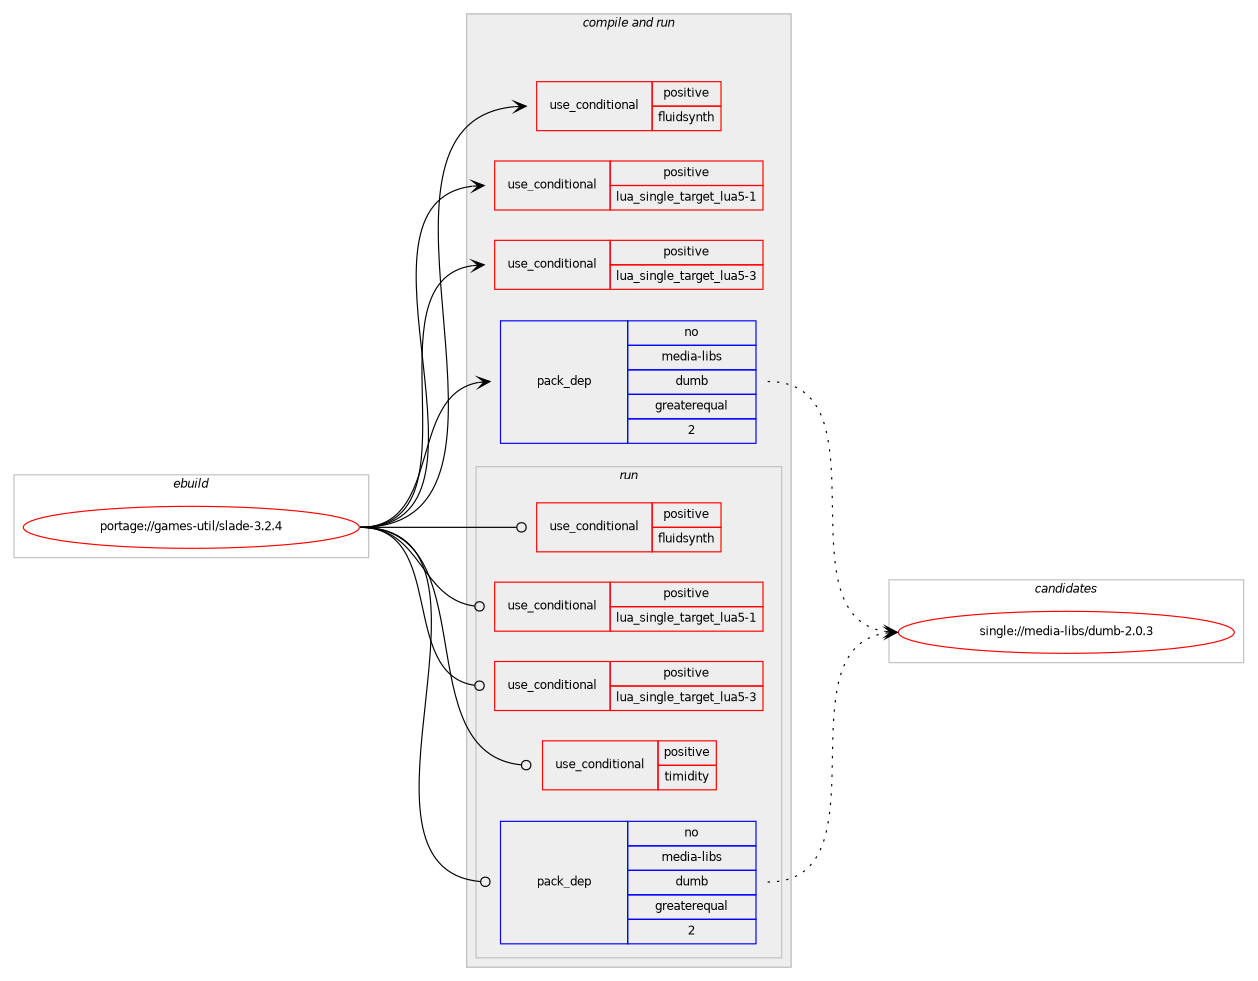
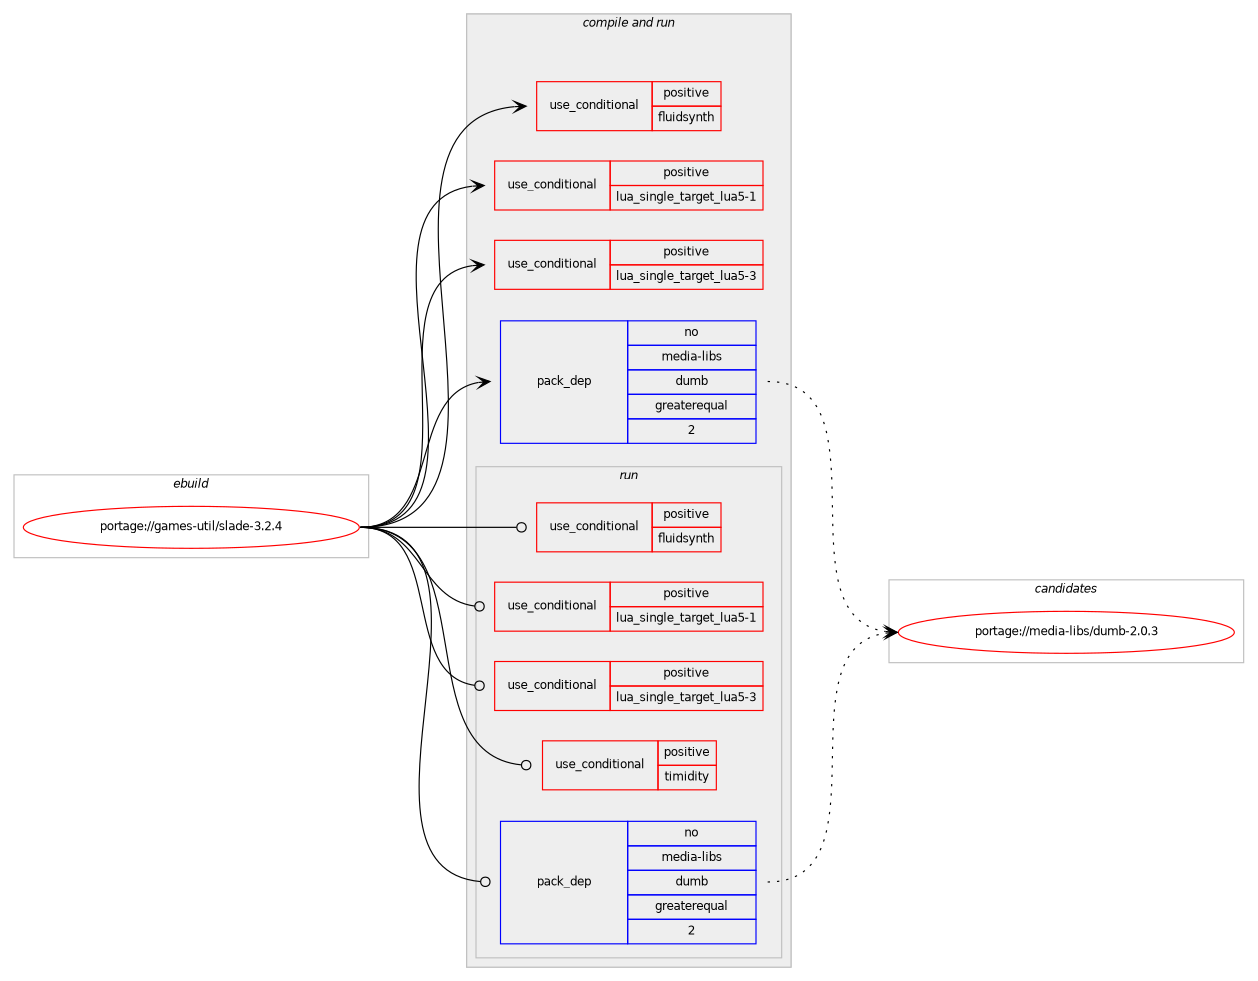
node "single://media-libs/dumb-2.0.3": label "single://media-libs/dumb-2.0.3" -> "portage://media-libs/dumb-2.0.3"
